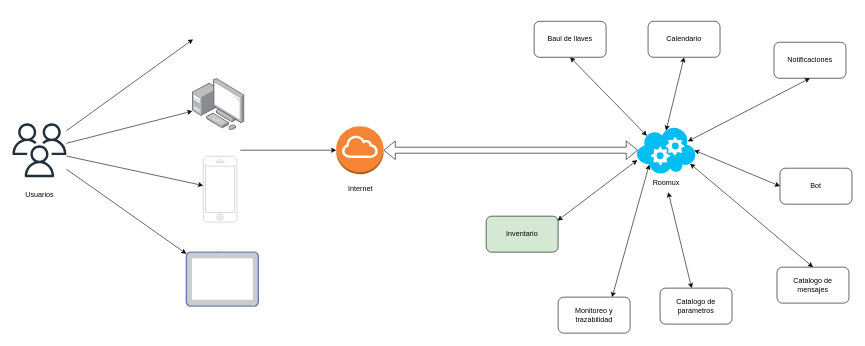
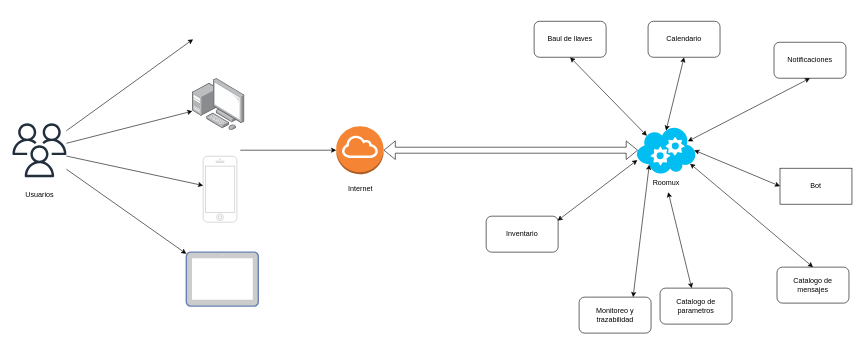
node "Bot": shape rounded rectangle -> rectangle
node "Inventario": fillcolor #d5e8d4 -> #ffffff
node "Monitoreo y trazabilidad": moved (594, 315) -> (615, 315)
